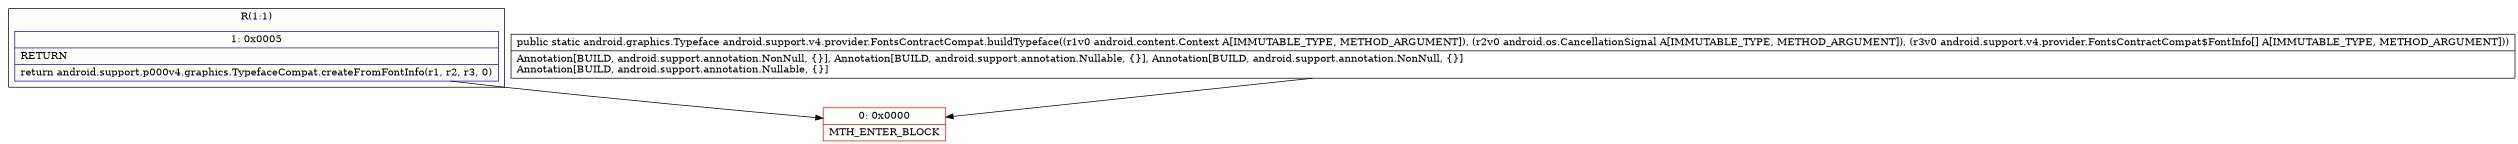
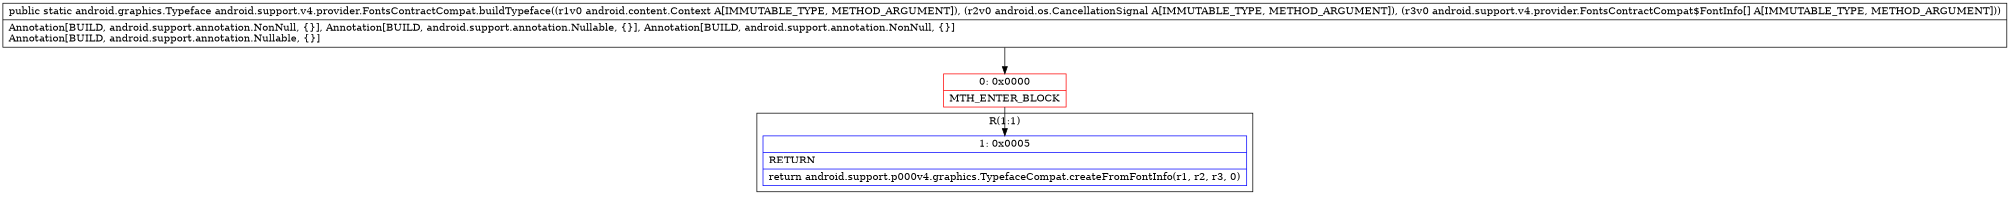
edge "1: 0x0005" -> "0: 0x0000": reversed
